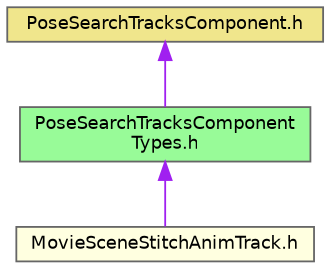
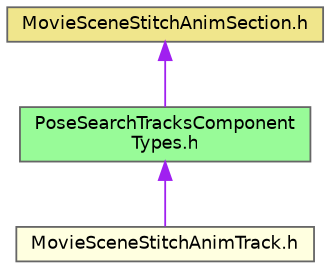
node "PoseSearchTracksComponent.h": label "PoseSearchTracksComponent.h" -> "MovieSceneStitchAnimSection.h"
